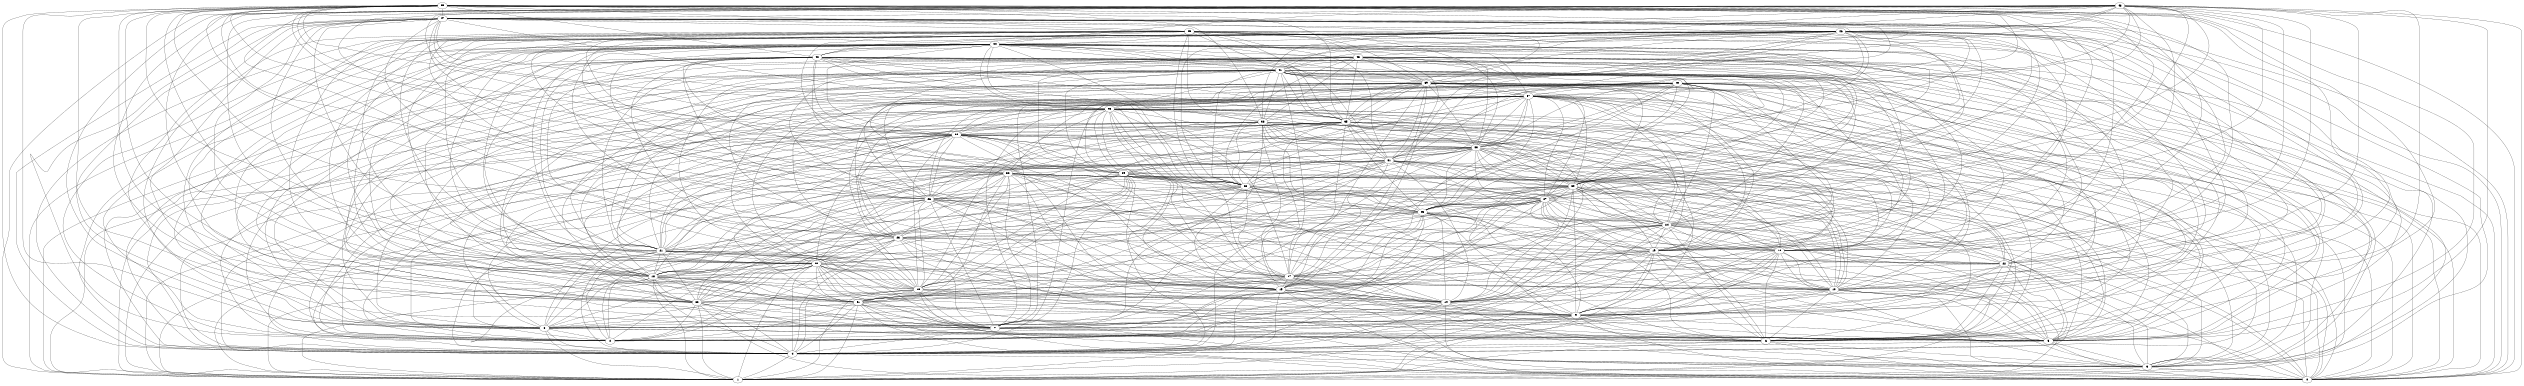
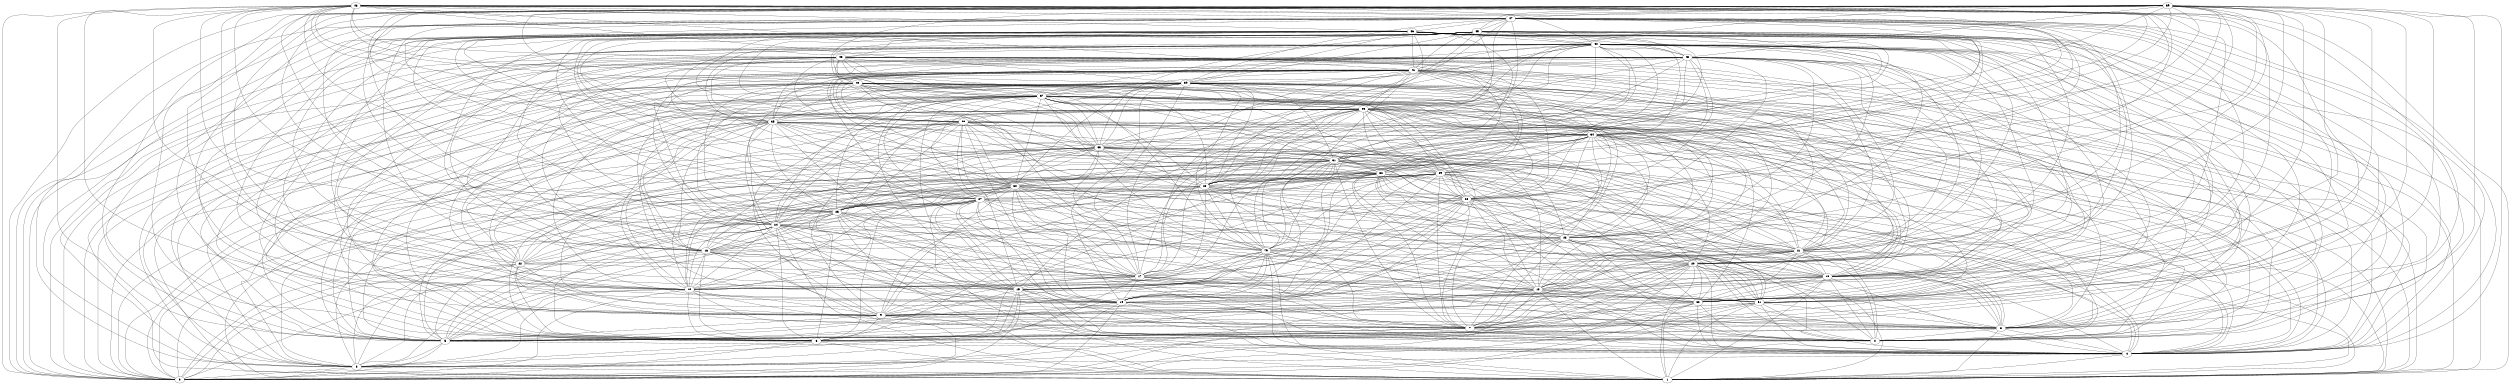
edge "32" -- "6": removed
node "19": label "19" -> "79"
edge "51" -- "9": removed
